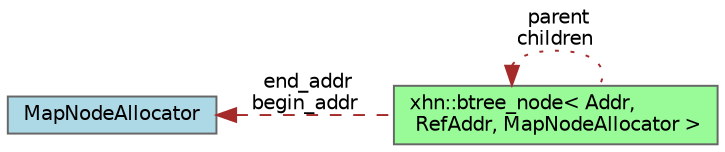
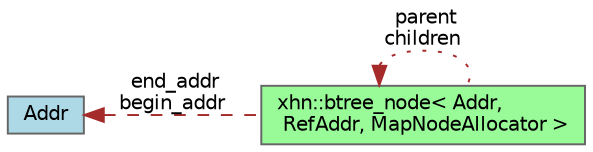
node "MapNodeAllocator": label "MapNodeAllocator" -> "Addr"
